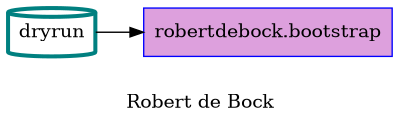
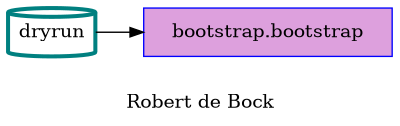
node "robertdebock.bootstrap": label "robertdebock.bootstrap" -> "bootstrap.bootstrap"
